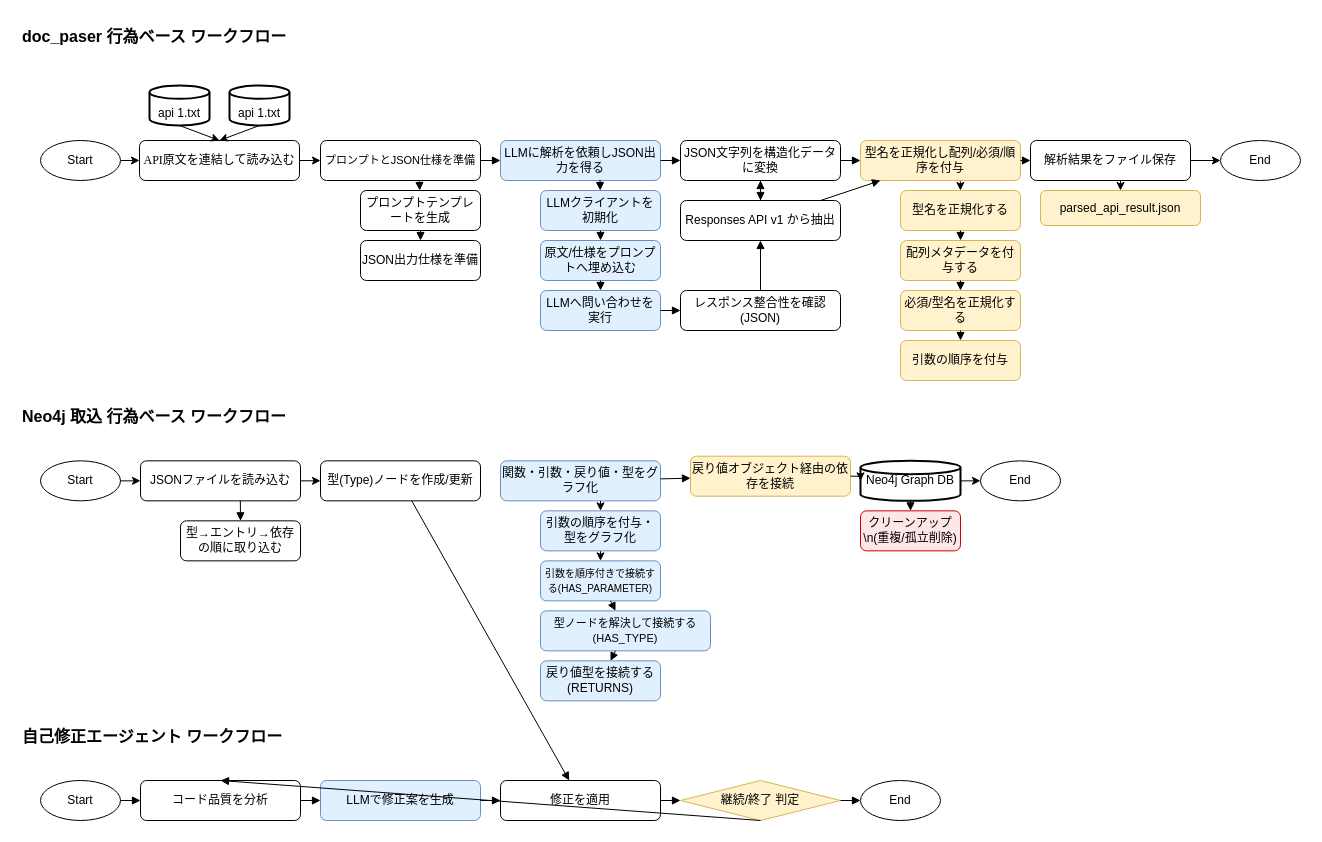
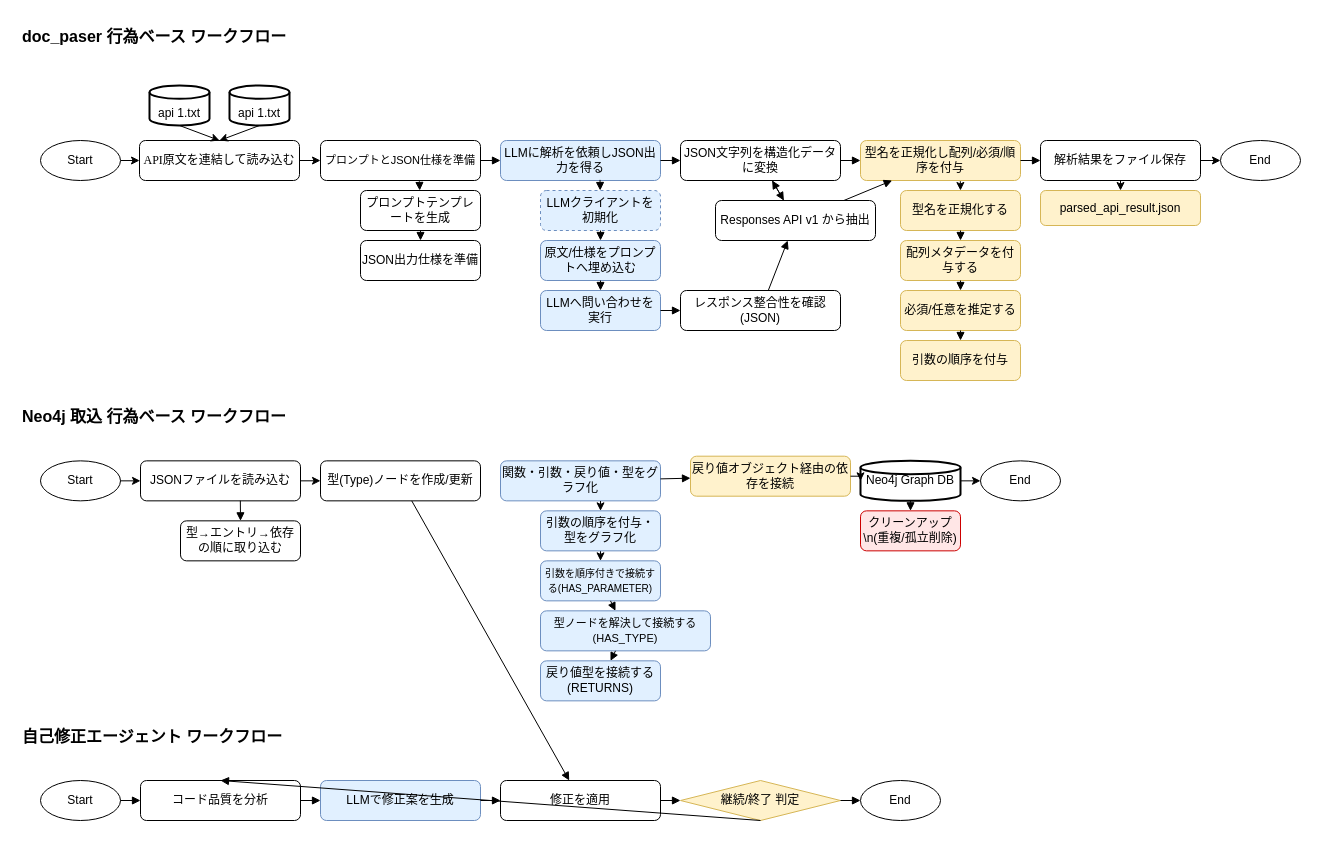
node "解析結果をファイル保存": moved (1111, 161) -> (1121, 161)
node "LLMクライアントを初期化": style solid -> dashed
node "Responses API v1 から抽出": moved (761, 221) -> (796, 221)
node "必須/型名を正規化する": label "必須/型名を正規化する" -> "必須/任意を推定する"
